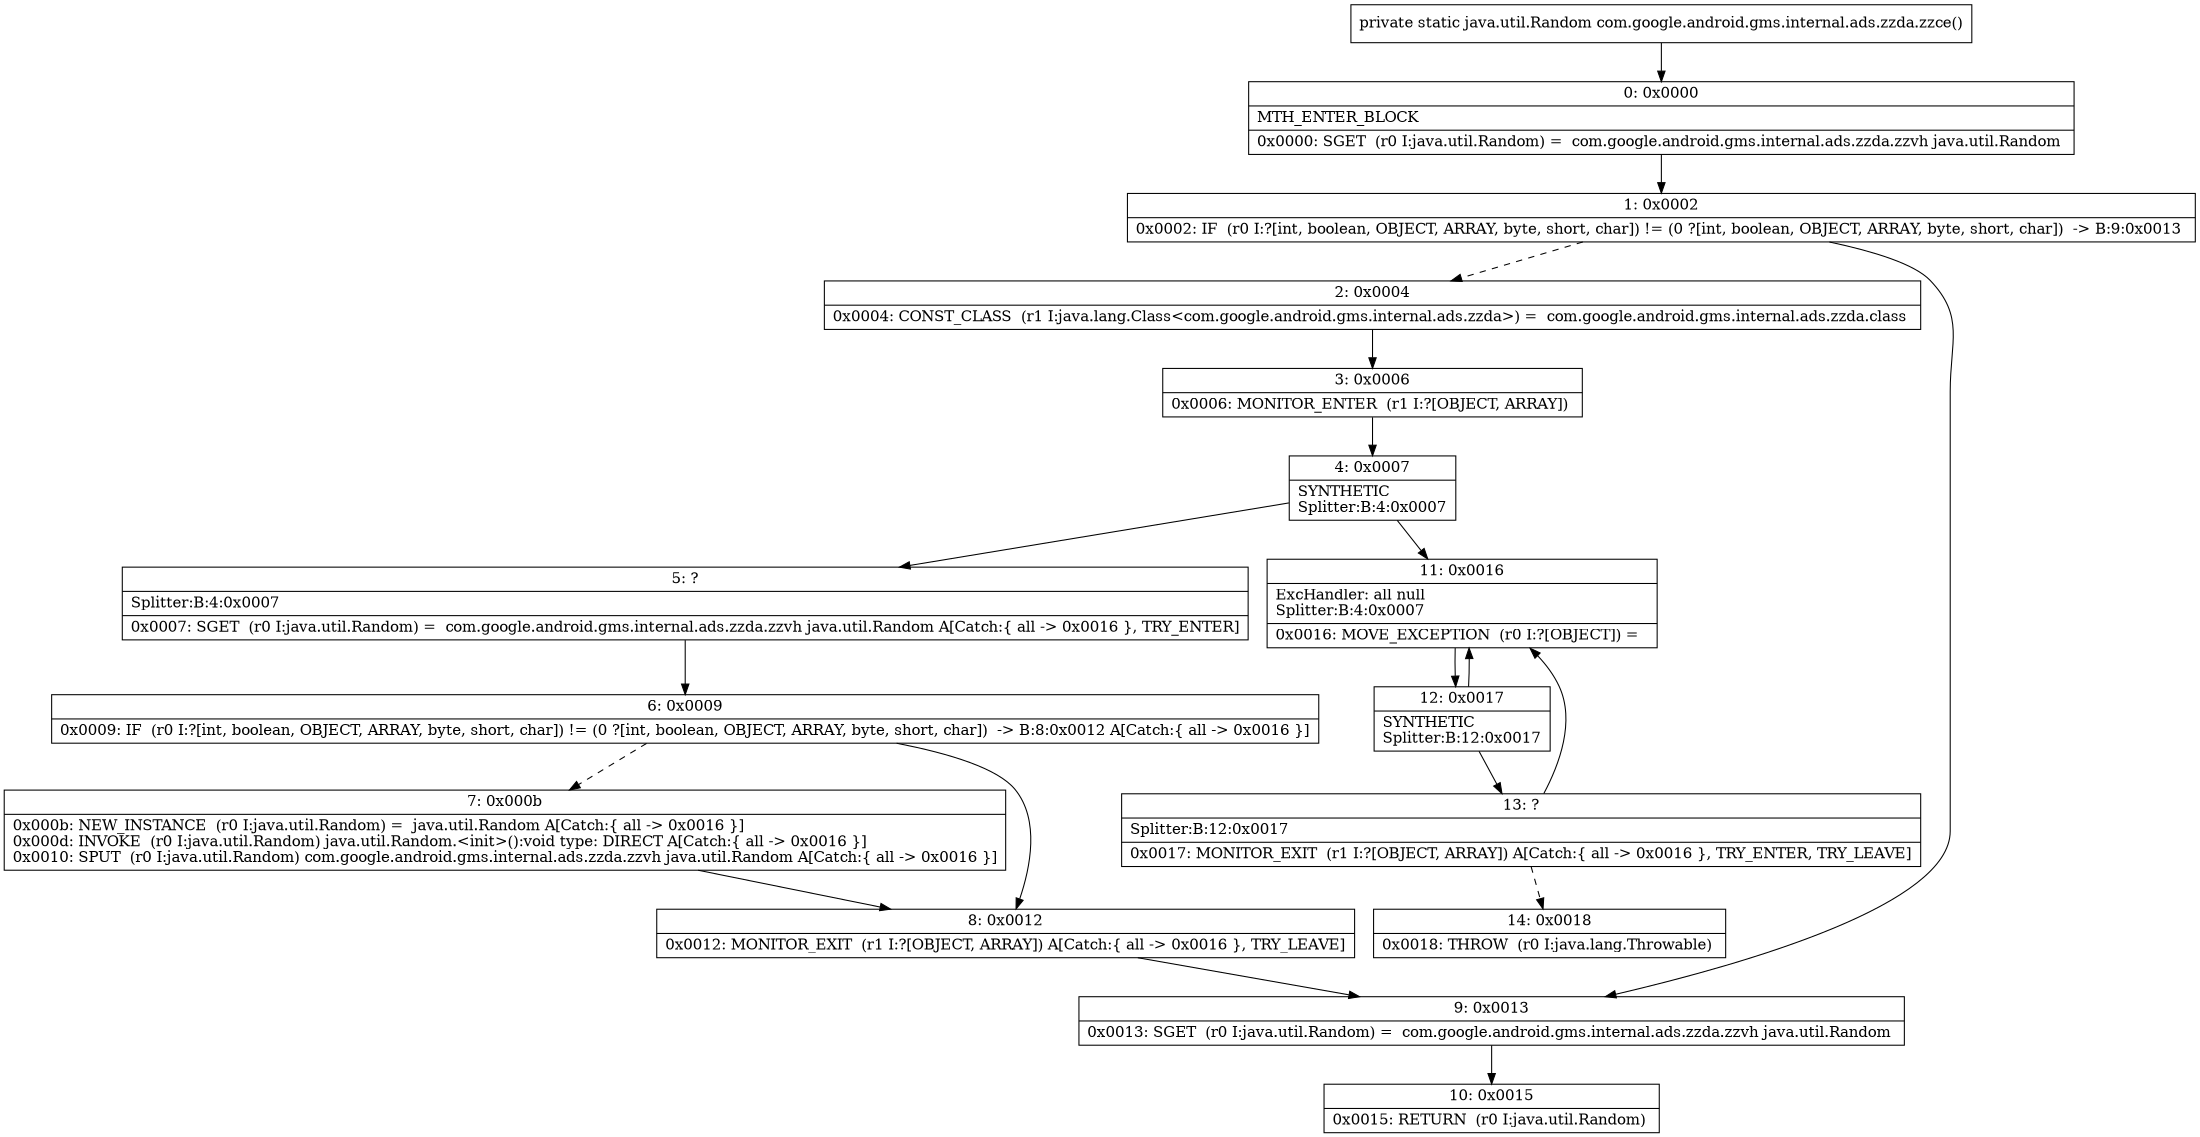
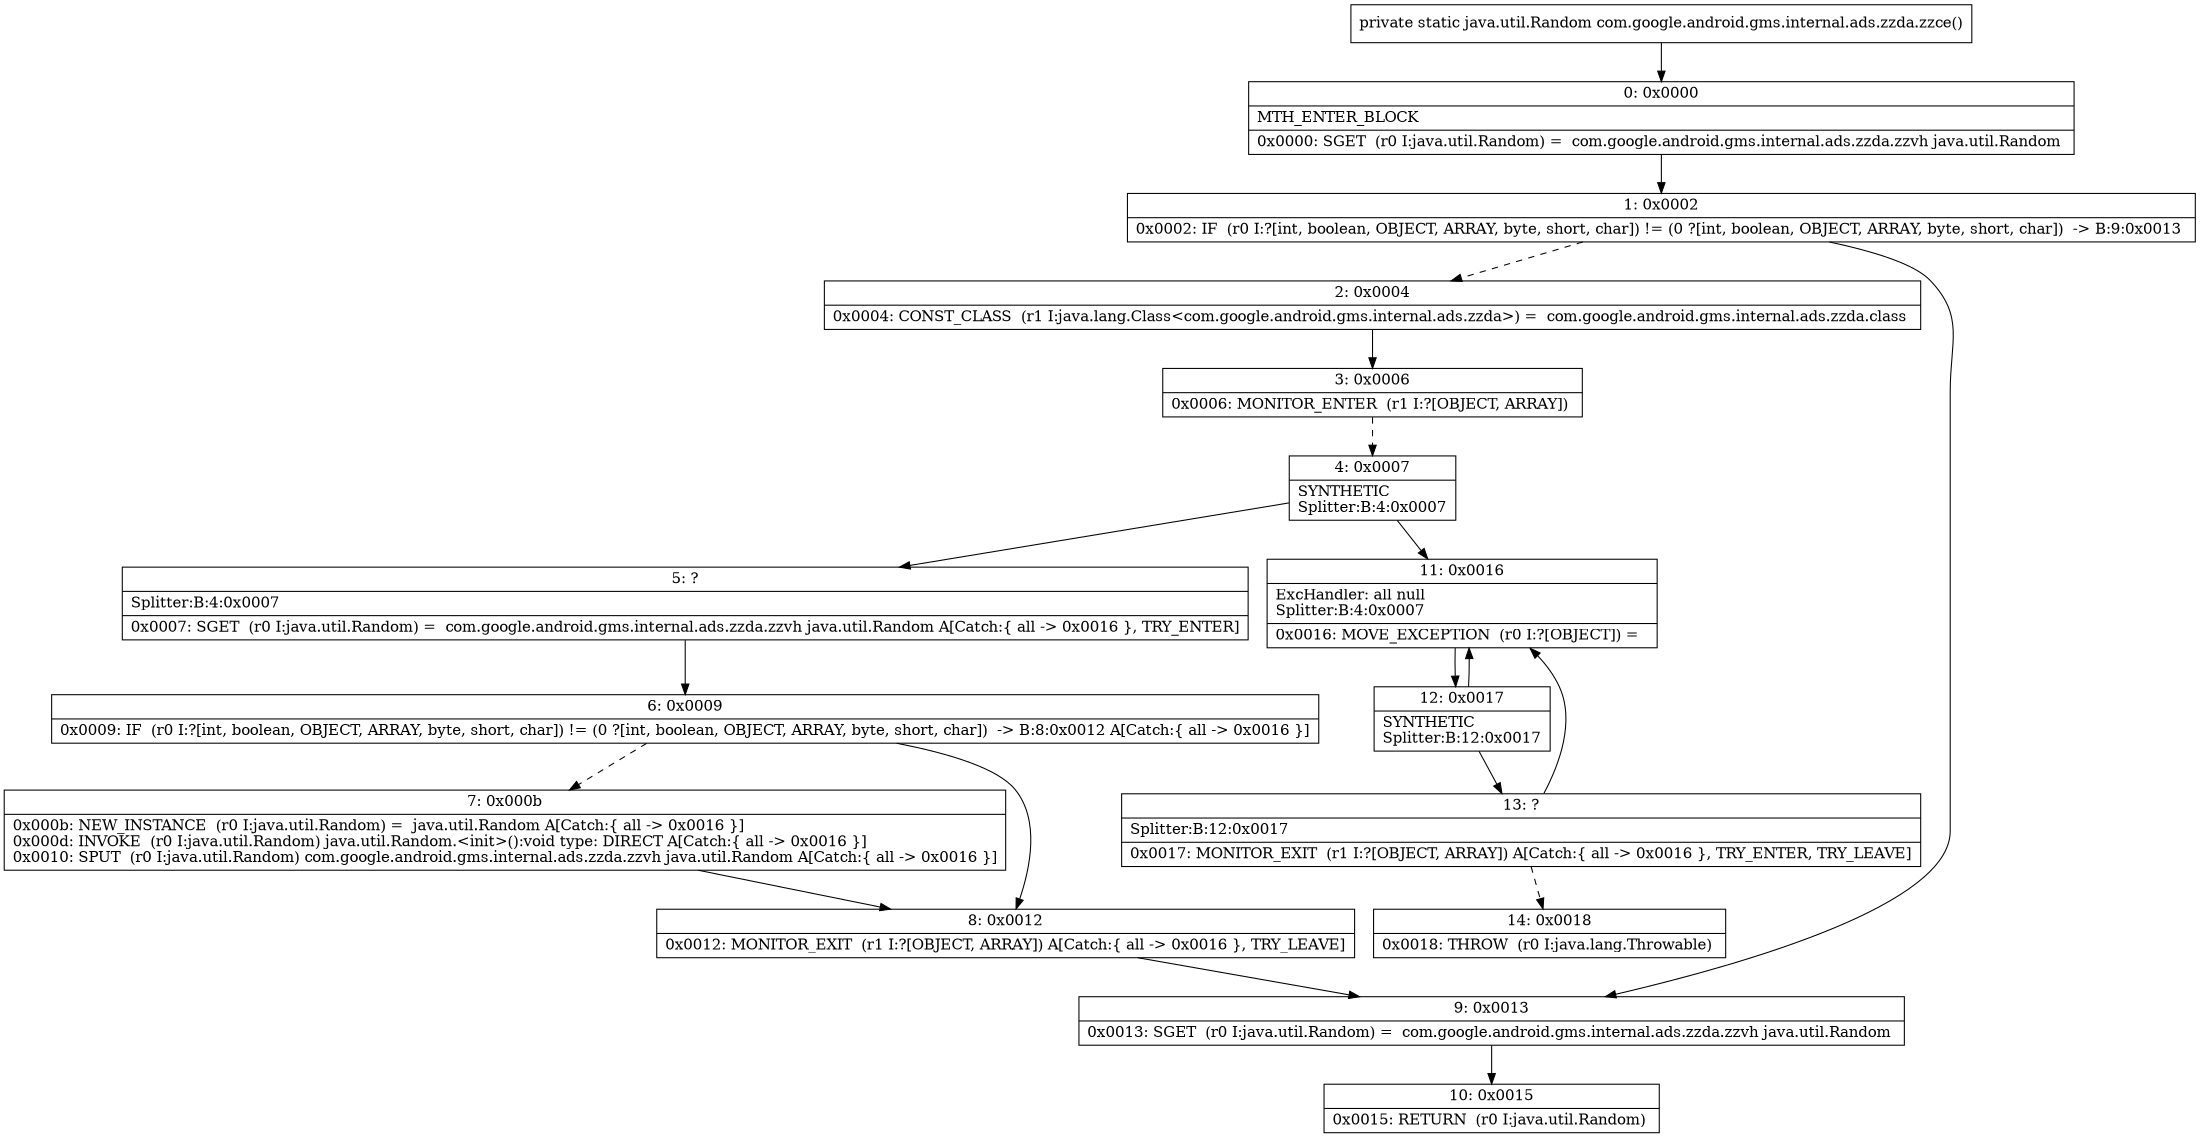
edge "3: 0x0006" -> "4: 0x0007": style solid -> dashed
